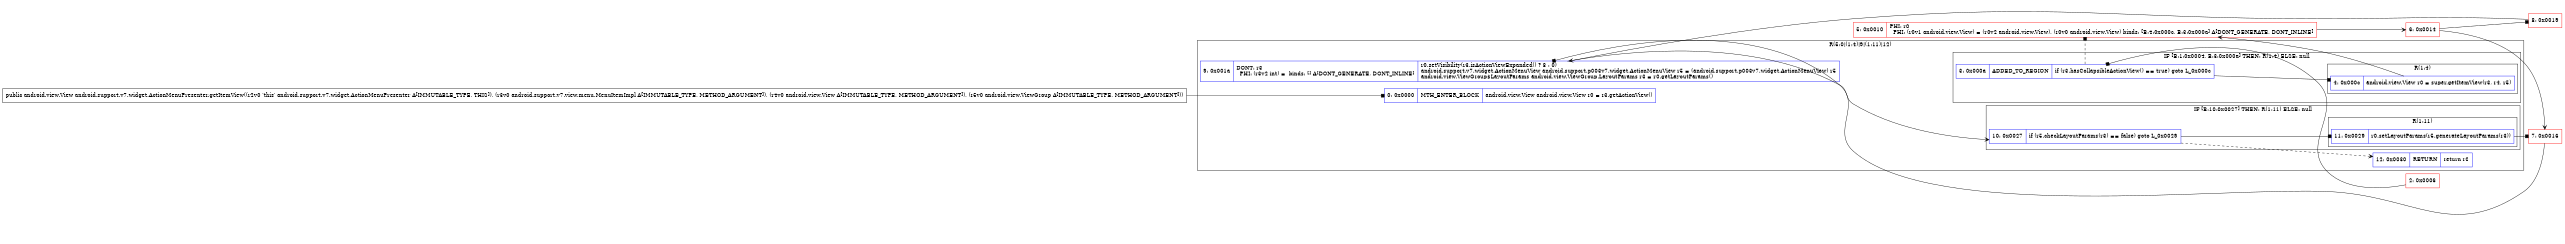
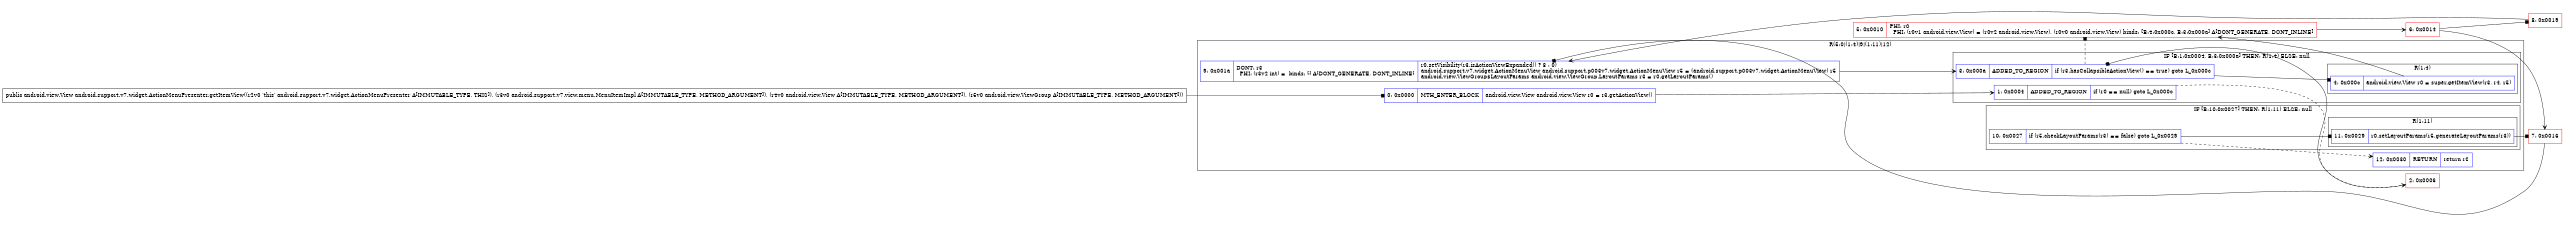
edge "9: 0x001a" -> "10: 0x0027": now "9: 0x001a" -> "3: 0x000a"
node "1: 0x0004": added
